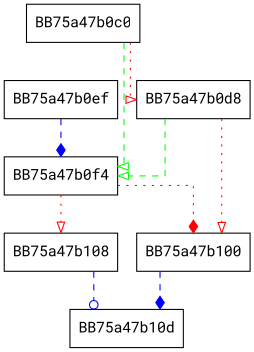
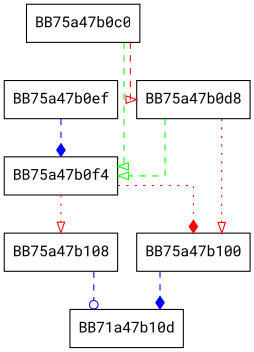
edge "BB75a47b0c0" -> "BB75a47b0d8": style dotted -> dashed
node "BB75a47b10d": label "BB75a47b10d" -> "BB71a47b10d"
